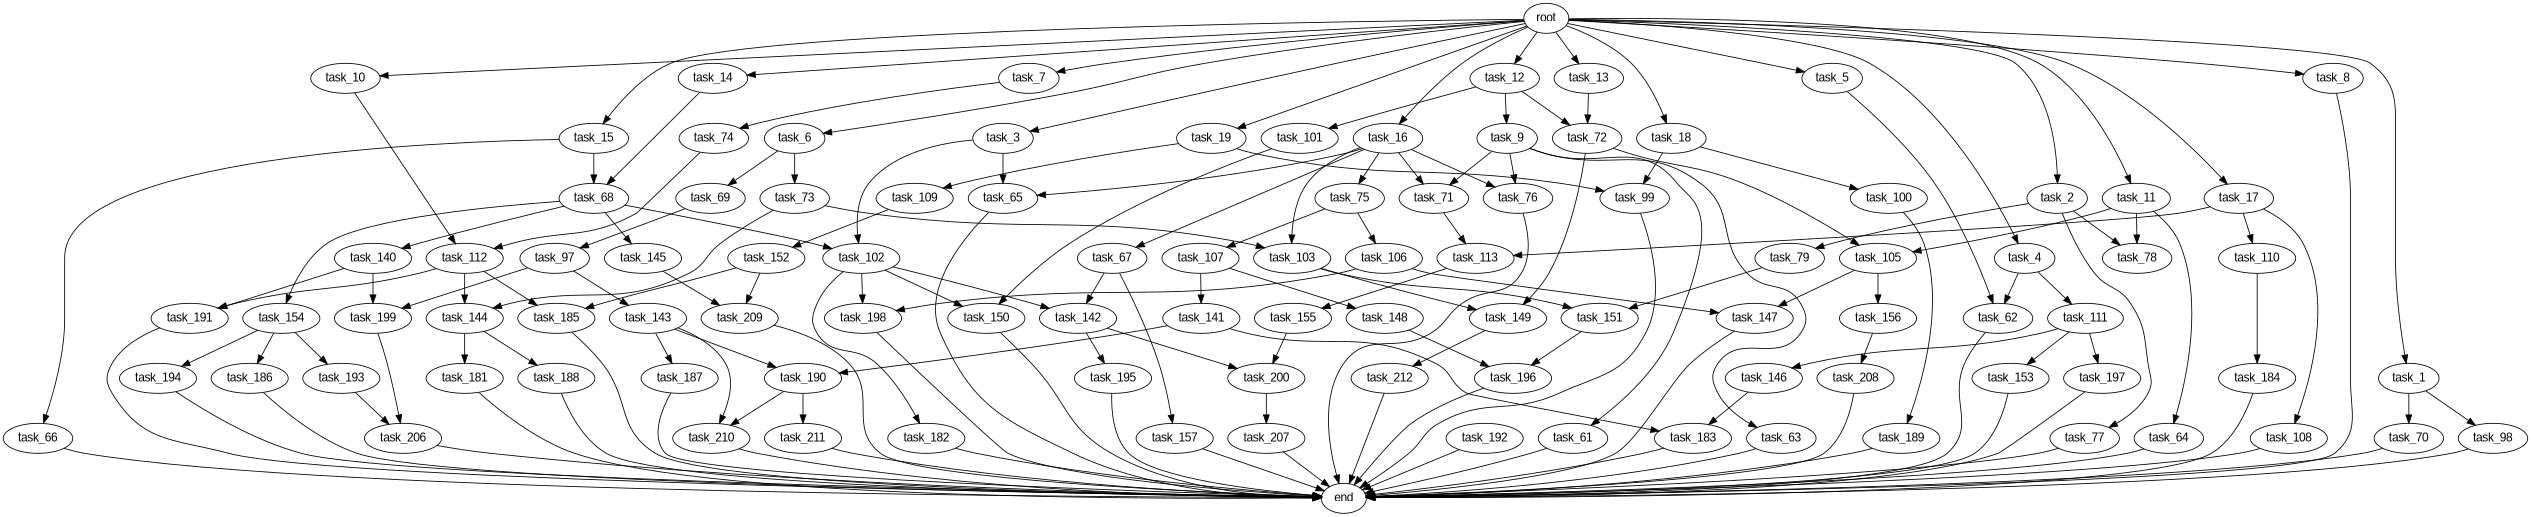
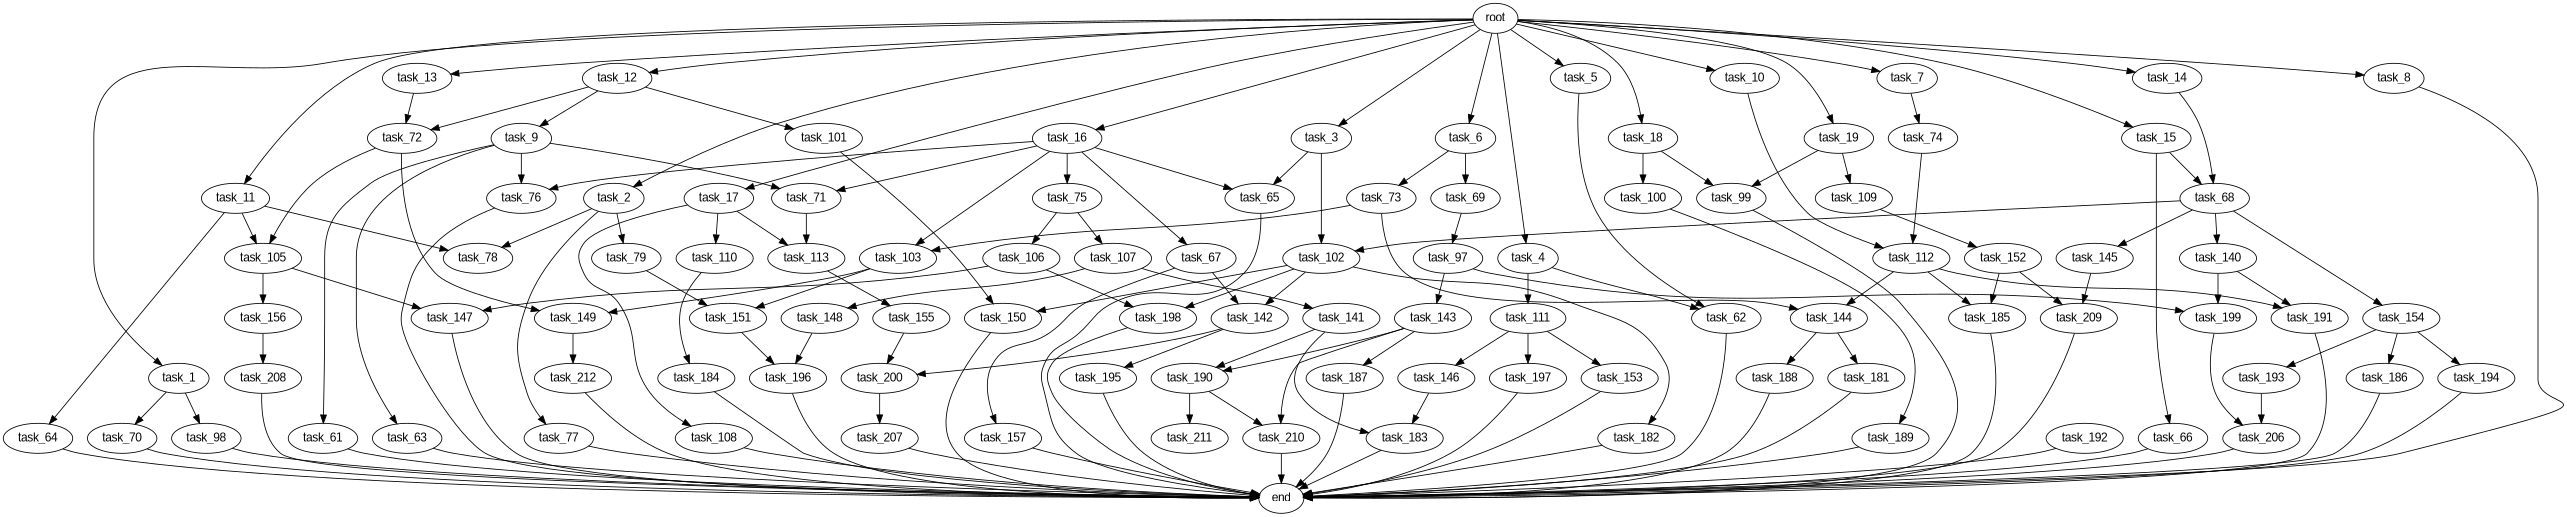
edge "task_211" -> "end": removed
